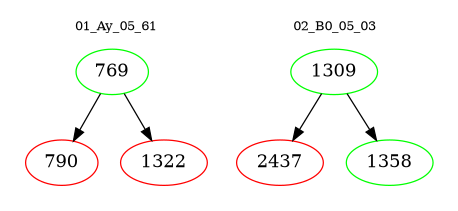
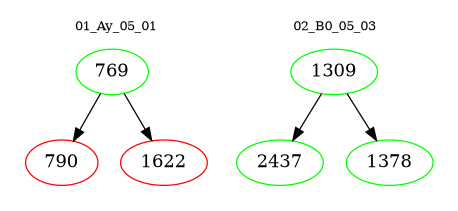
cluster "01_Ay_05_61": label "01_Ay_05_61" -> "01_Ay_05_01"
node "1322": label "1322" -> "1622"
node "2437": color red -> green
node "1358": label "1358" -> "1378"
